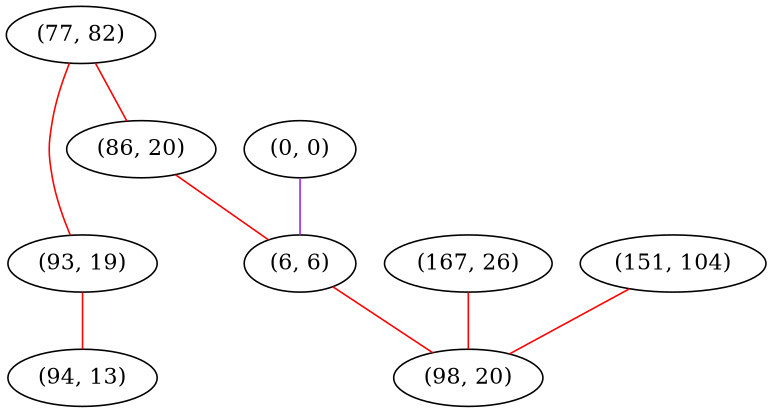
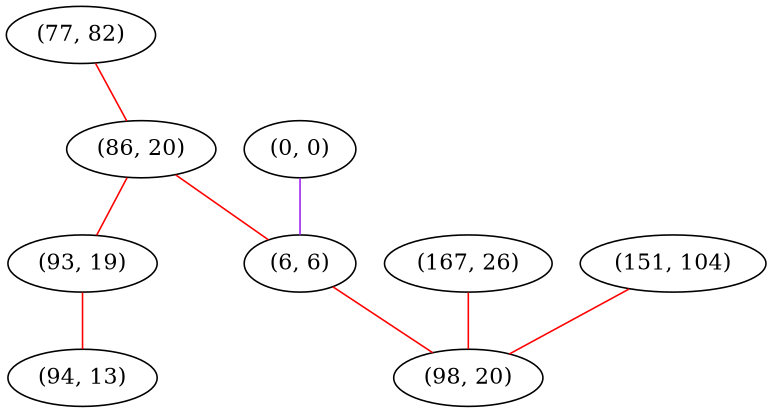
edge "(77, 82)" -- "(93, 19)": now "(86, 20)" -- "(93, 19)"
